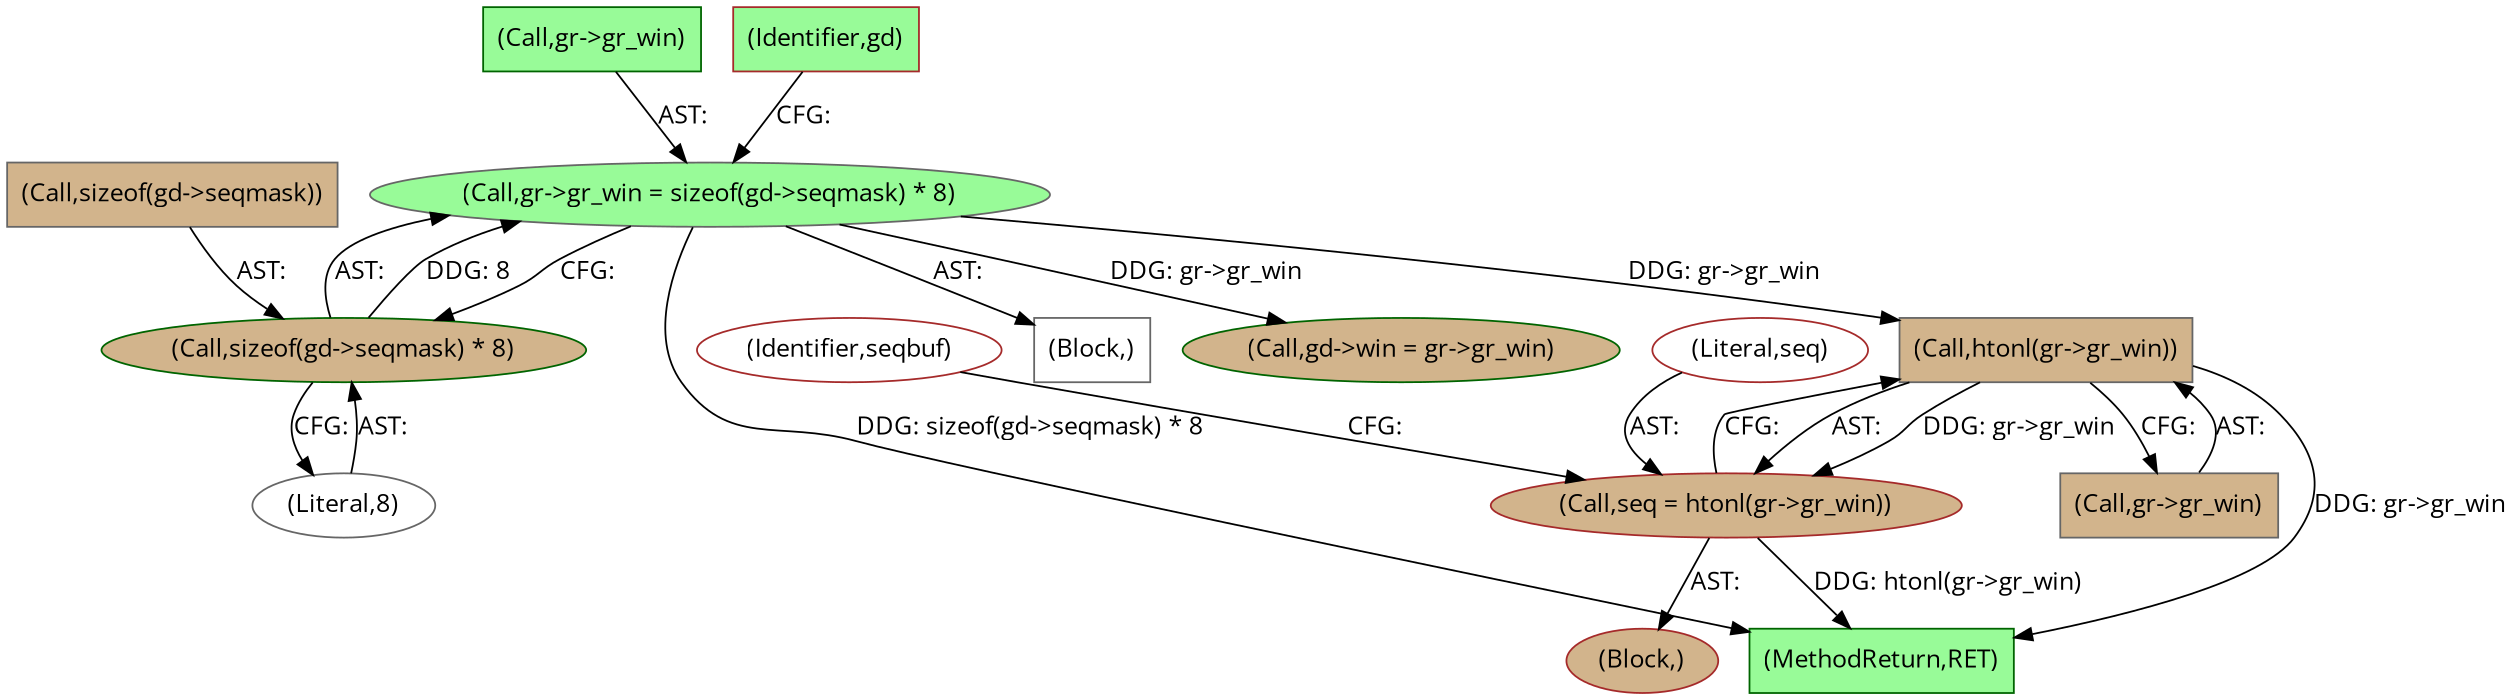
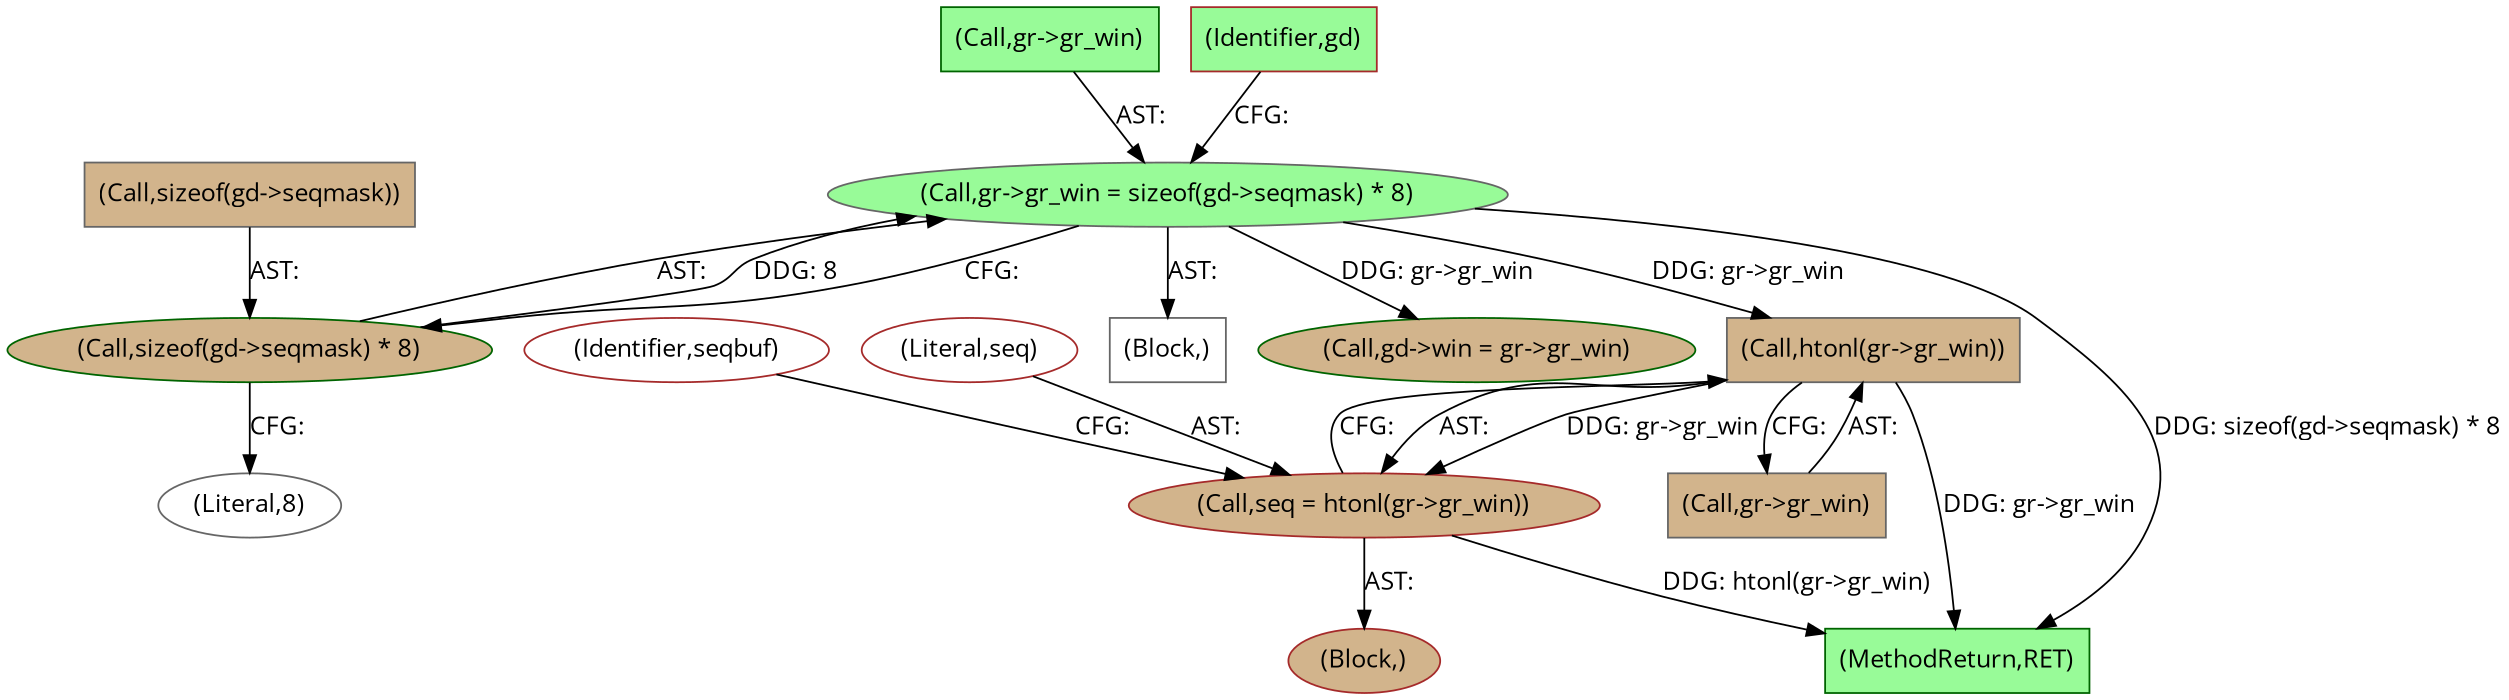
edge "(Literal,8)" -> "(Call,sizeof(gd->seqmask) * 8)": removed, label "AST:"
